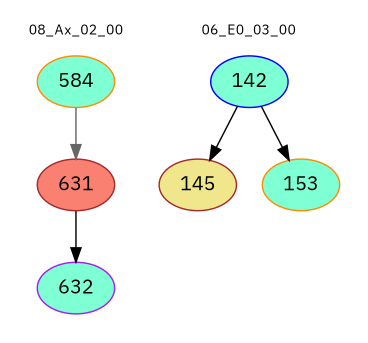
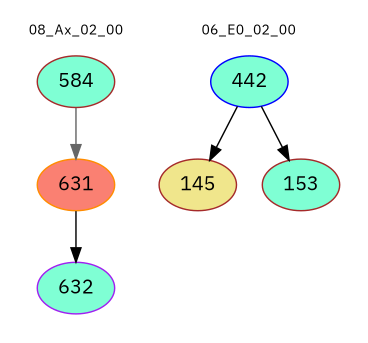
cluster "06_E0_03_00": label "06_E0_03_00" -> "06_E0_02_00"
node "584": color darkorange -> brown
node "142": label "142" -> "442"
node "631": color brown -> darkorange
node "153": color darkorange -> brown
